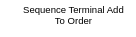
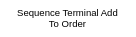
node "Sequence Terminal Add To Order": moved (74, 15) -> (68, 18)
